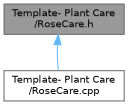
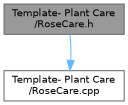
edge "Template- Plant Care /RoseCare.cpp" -> "Template- Plant Care /RoseCare.h": reversed
